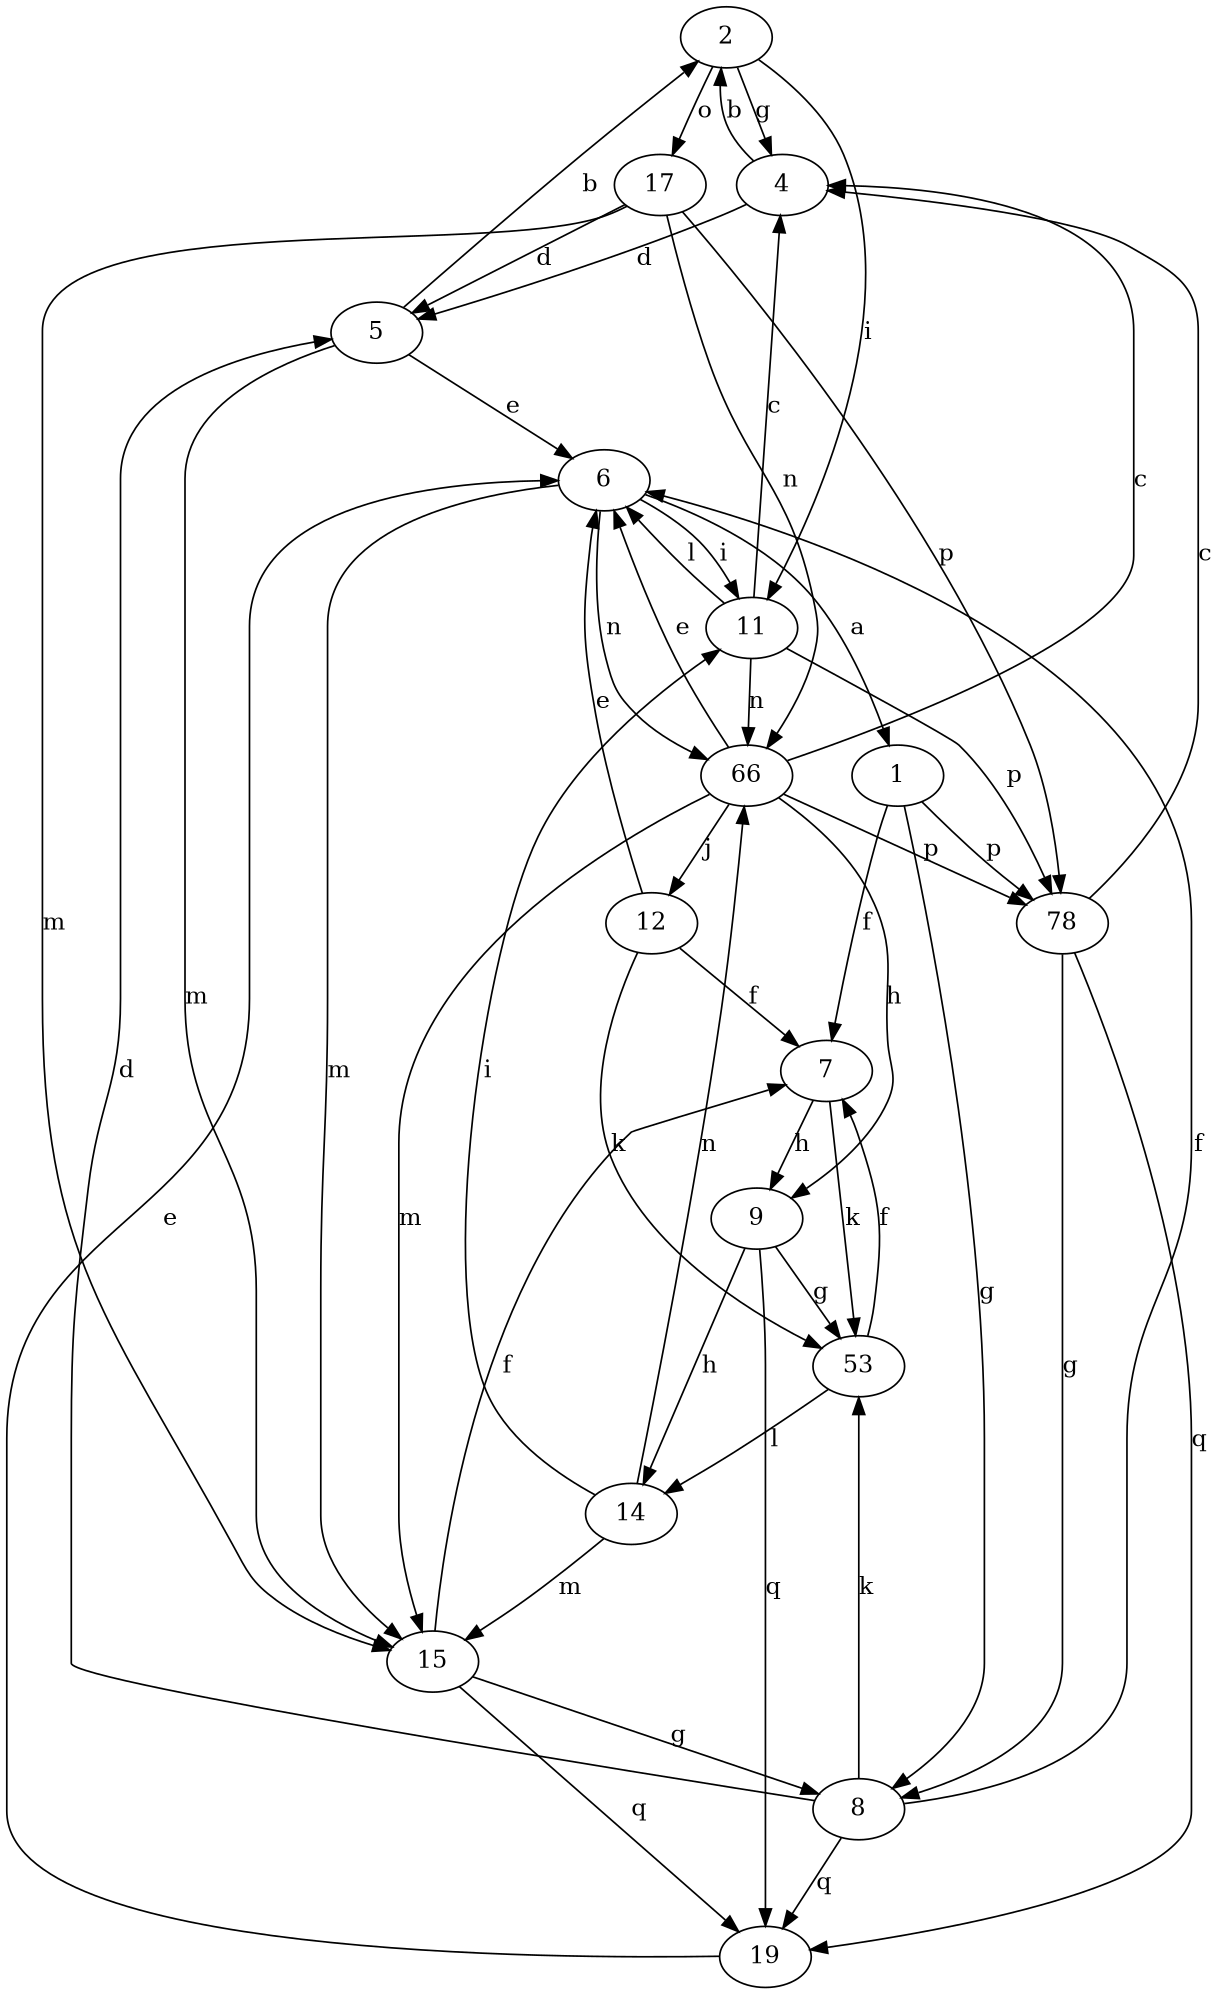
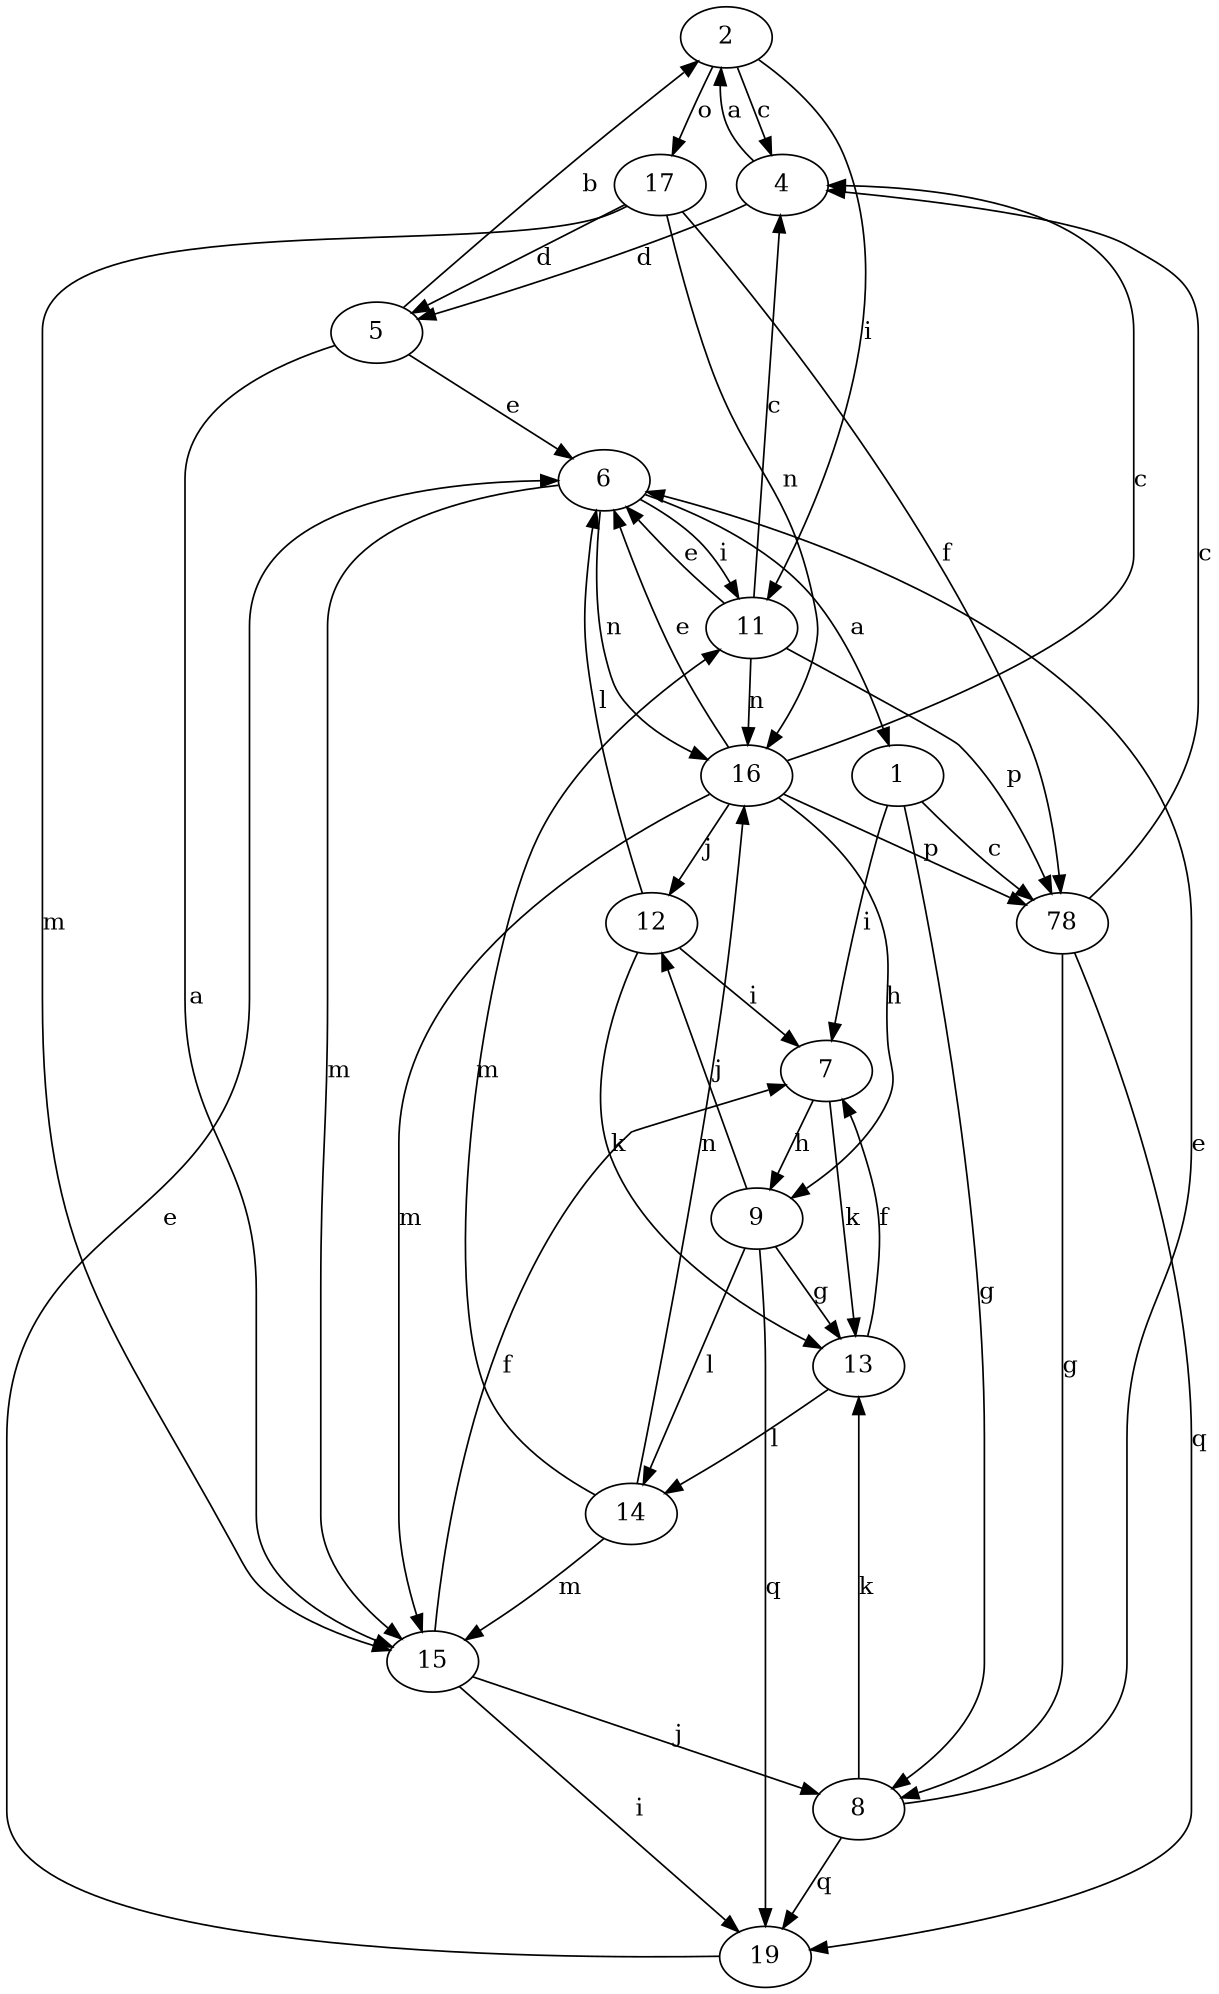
edge "4" -> "2": label "b" -> "a"
edge "2" -> "4": label "g" -> "c"
edge "11" -> "6": label "l" -> "e"
edge "17" -> "78": label "p" -> "f"
edge "12" -> "6": label "e" -> "l"
node "66": label "66" -> "16"
edge "1" -> "78": label "p" -> "c"
edge "1" -> "7": label "f" -> "i"
edge "5" -> "15": label "m" -> "a"
edge "12" -> "7": label "f" -> "i"
edge "9" -> "12": added, label "j"
edge "14" -> "11": label "i" -> "m"
edge "8" -> "6": label "f" -> "e"
edge "8" -> "5": removed, label "d"
edge "9" -> "14": label "h" -> "l"
node "53": label "53" -> "13"
edge "15" -> "8": label "g" -> "j"
edge "15" -> "19": label "q" -> "i"
